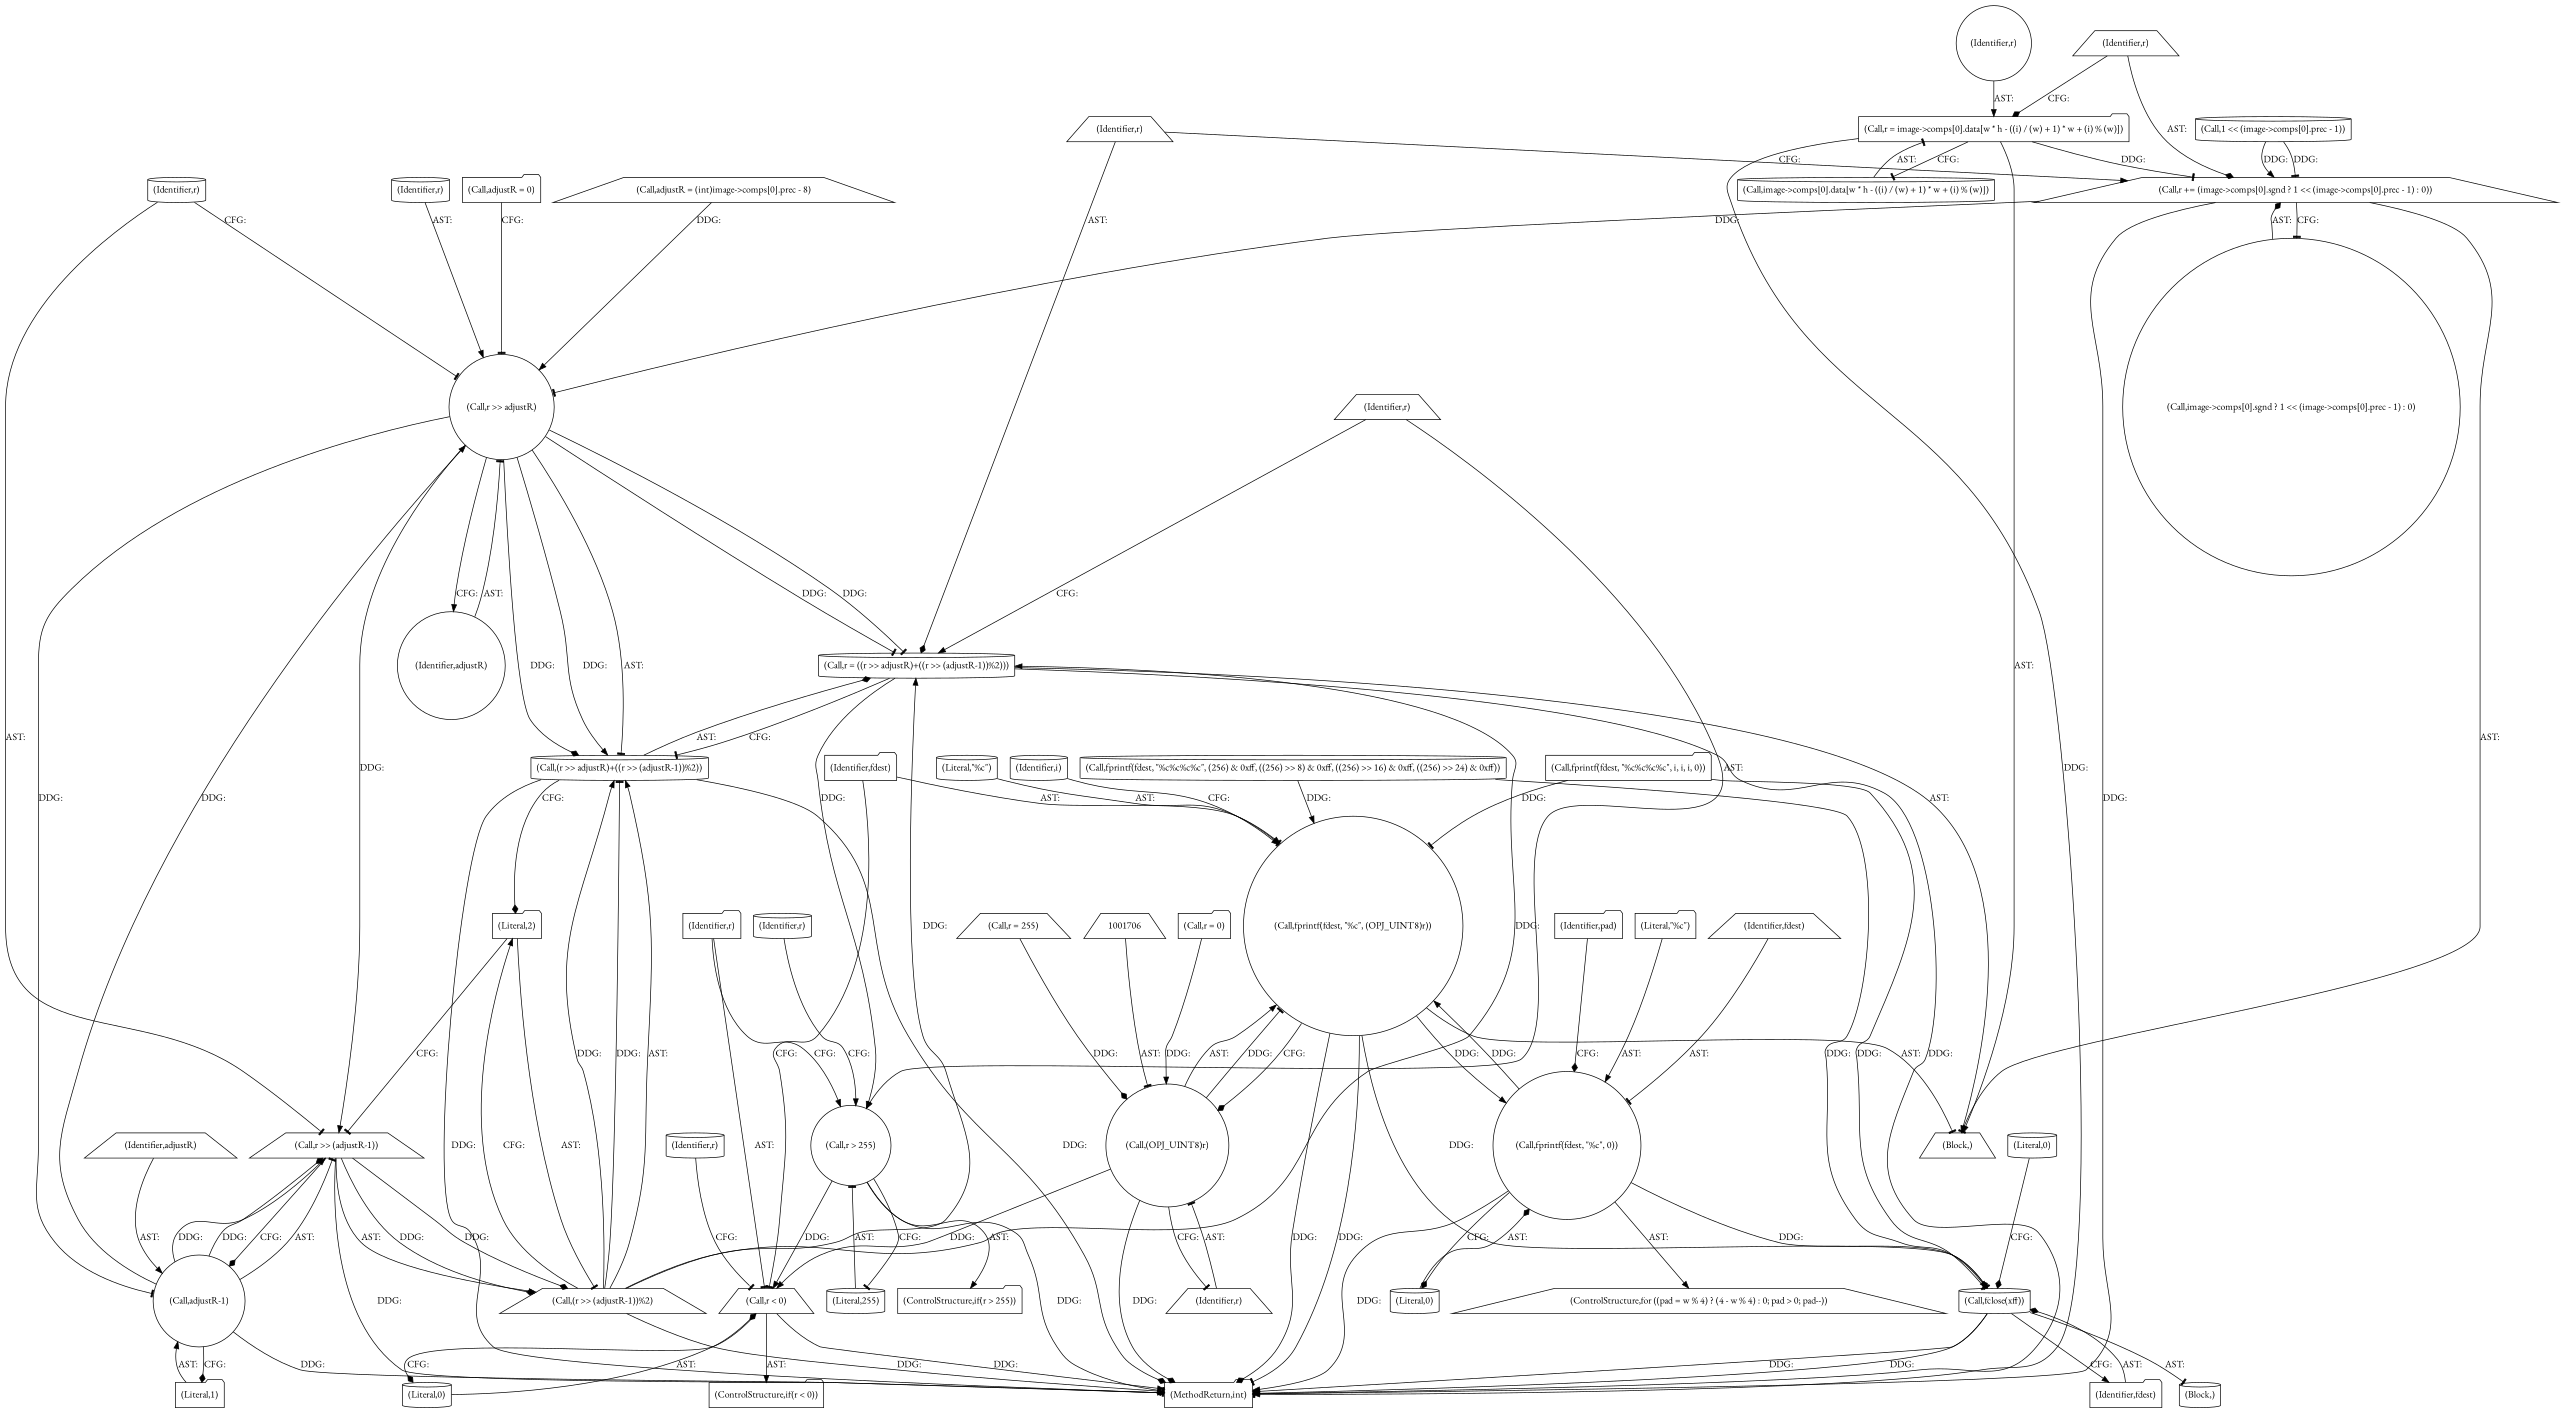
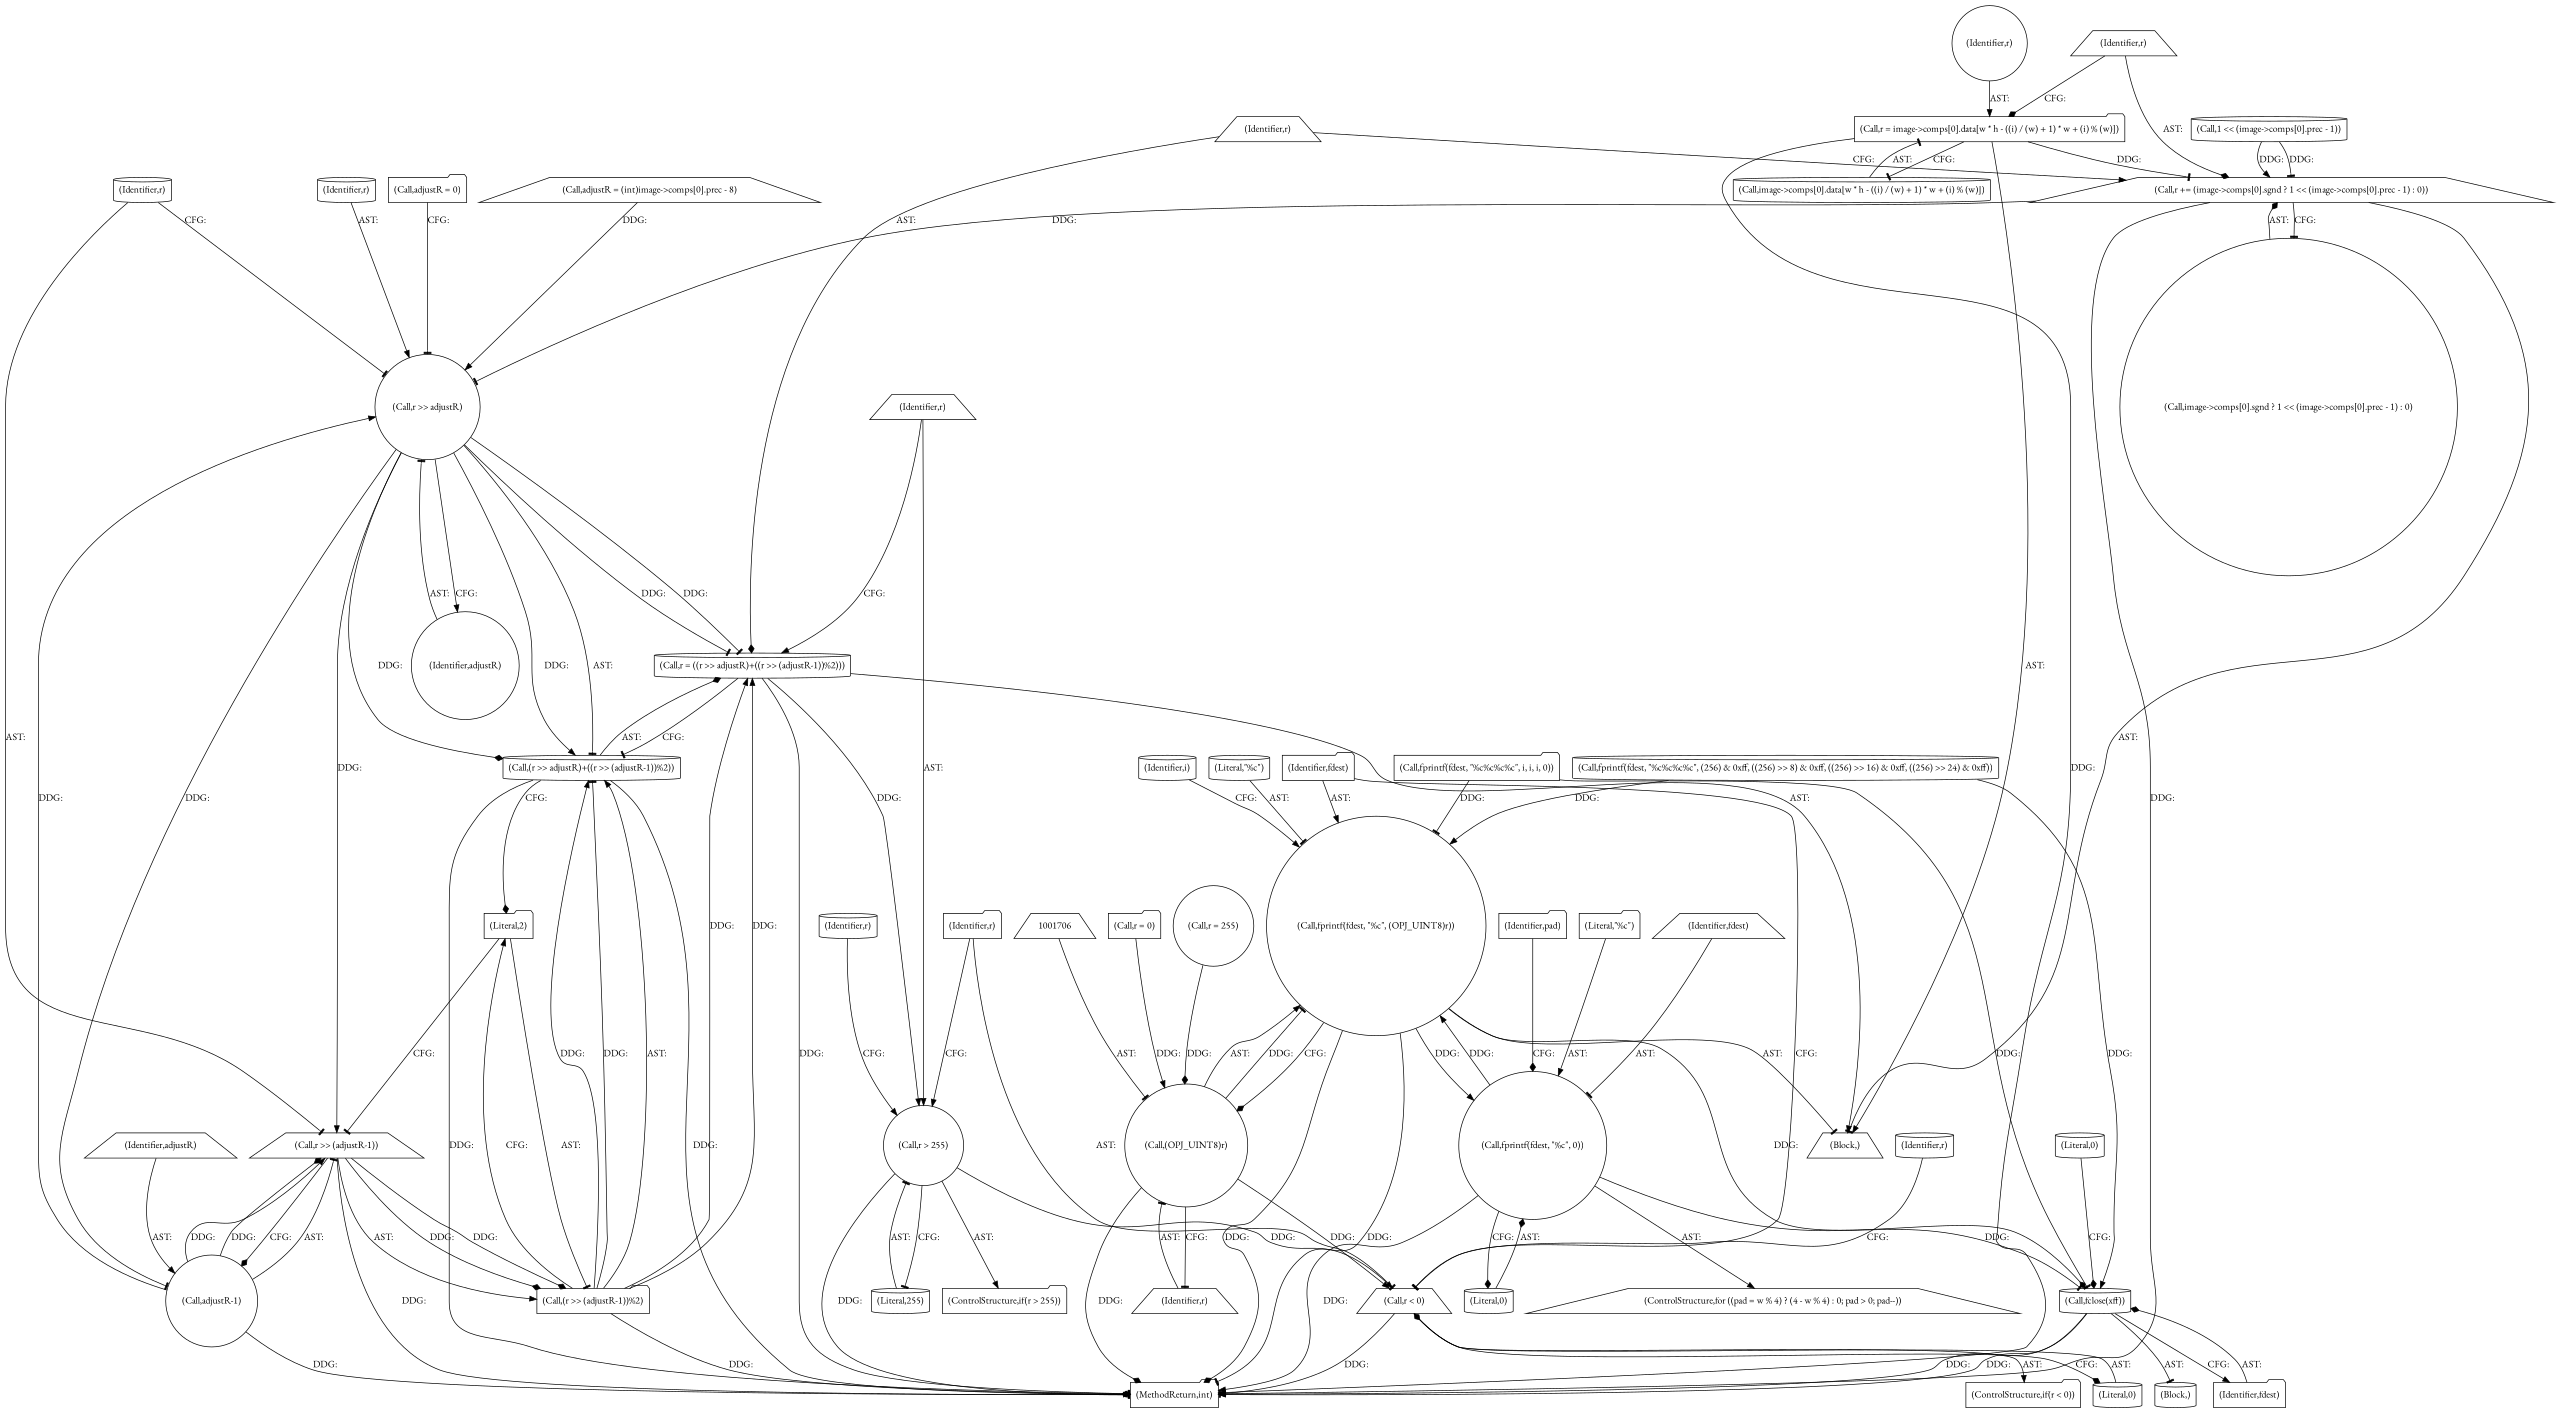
node "(Call,r = 255)": shape trapezium -> circle
node "(Call,(r >> (adjustR-1))%2)": shape trapezium -> folder
node "(Literal,1)": removed
